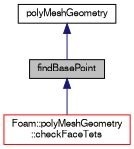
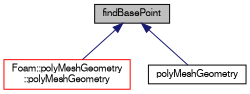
edge "findBasePoint" -> "polyMeshGeometry": reversed
node "Foam::polyMeshGeometry ::checkFaceTets": label "Foam::polyMeshGeometry ::checkFaceTets" -> "Foam::polyMeshGeometry ::polyMeshGeometry"
